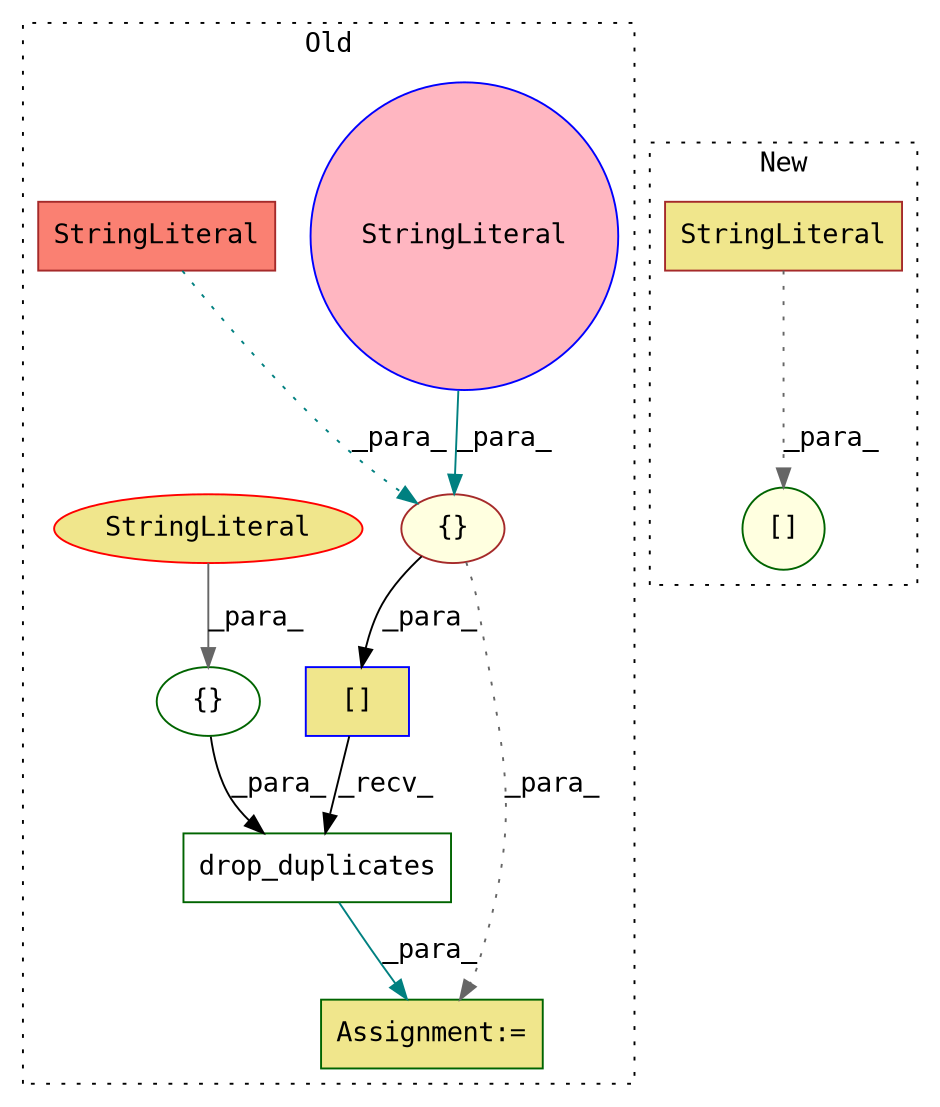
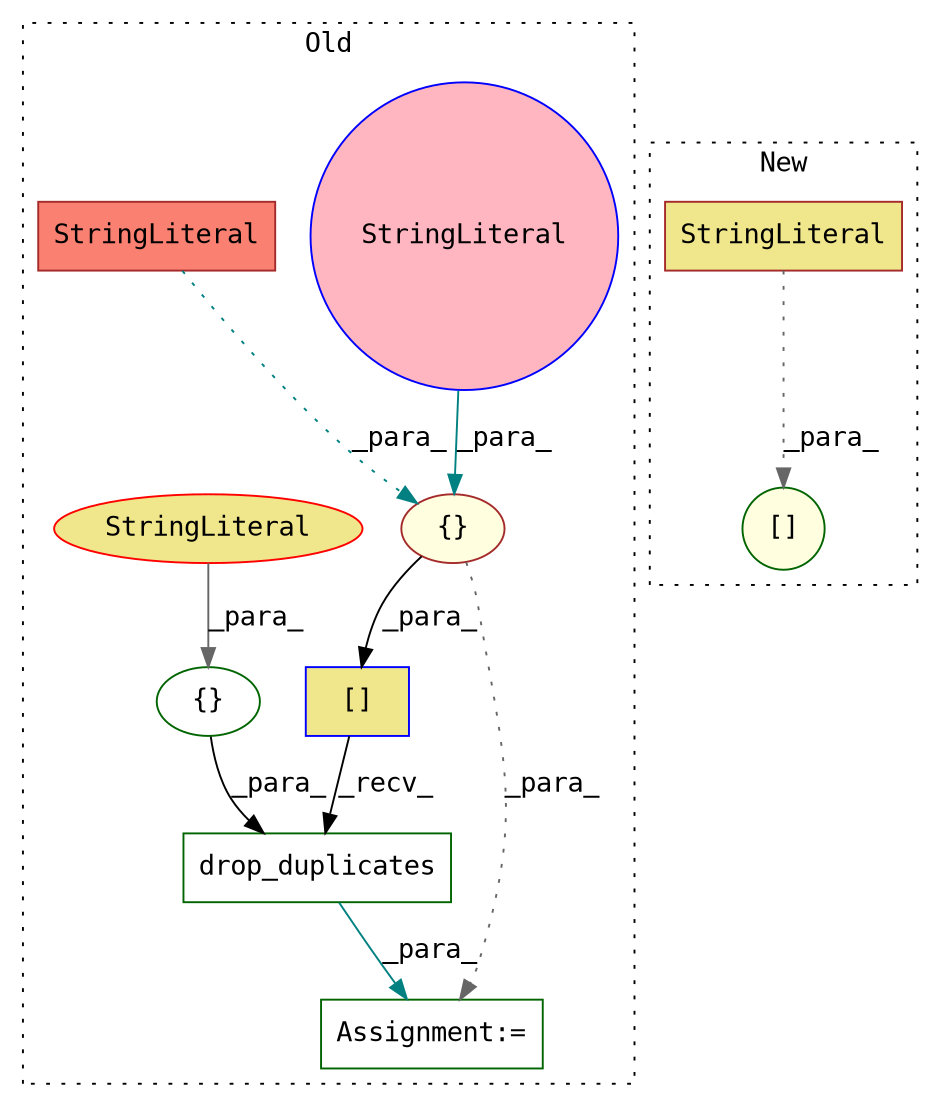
node "Assignment:=": fillcolor khaki -> white
